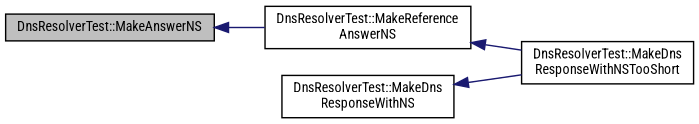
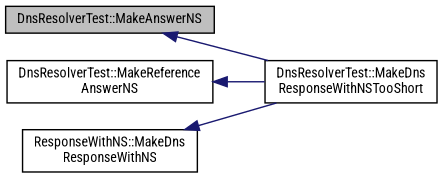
edge "DnsResolverTest::MakeReference AnswerNS" -> "DnsResolverTest::MakeAnswerNS": now "DnsResolverTest::MakeDns ResponseWithNSTooShort" -> "DnsResolverTest::MakeAnswerNS"
node "DnsResolverTest::MakeDns ResponseWithNS": label "DnsResolverTest::MakeDns ResponseWithNS" -> "ResponseWithNS::MakeDns ResponseWithNS"
